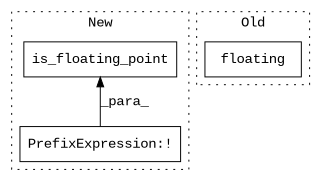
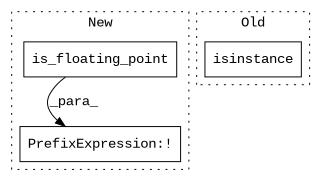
node "floating": label "floating" -> "isinstance"
edge "PrefixExpression:!" -> "is_floating_point": reversed
